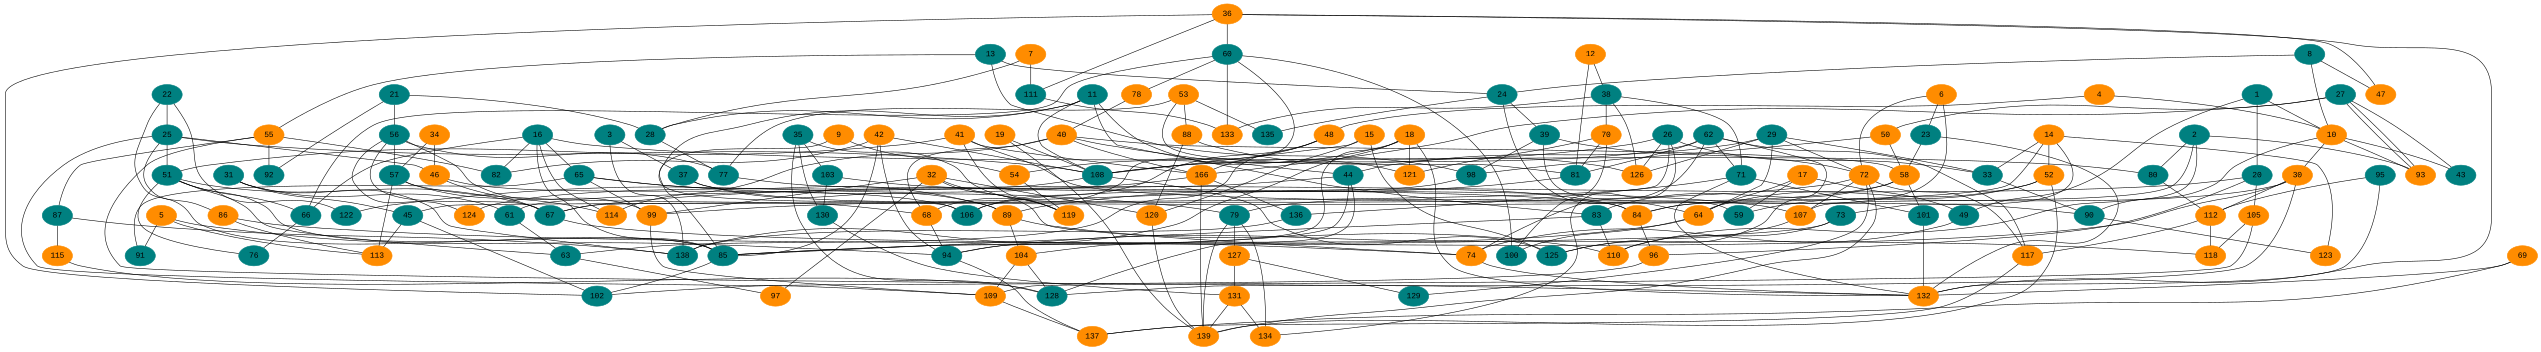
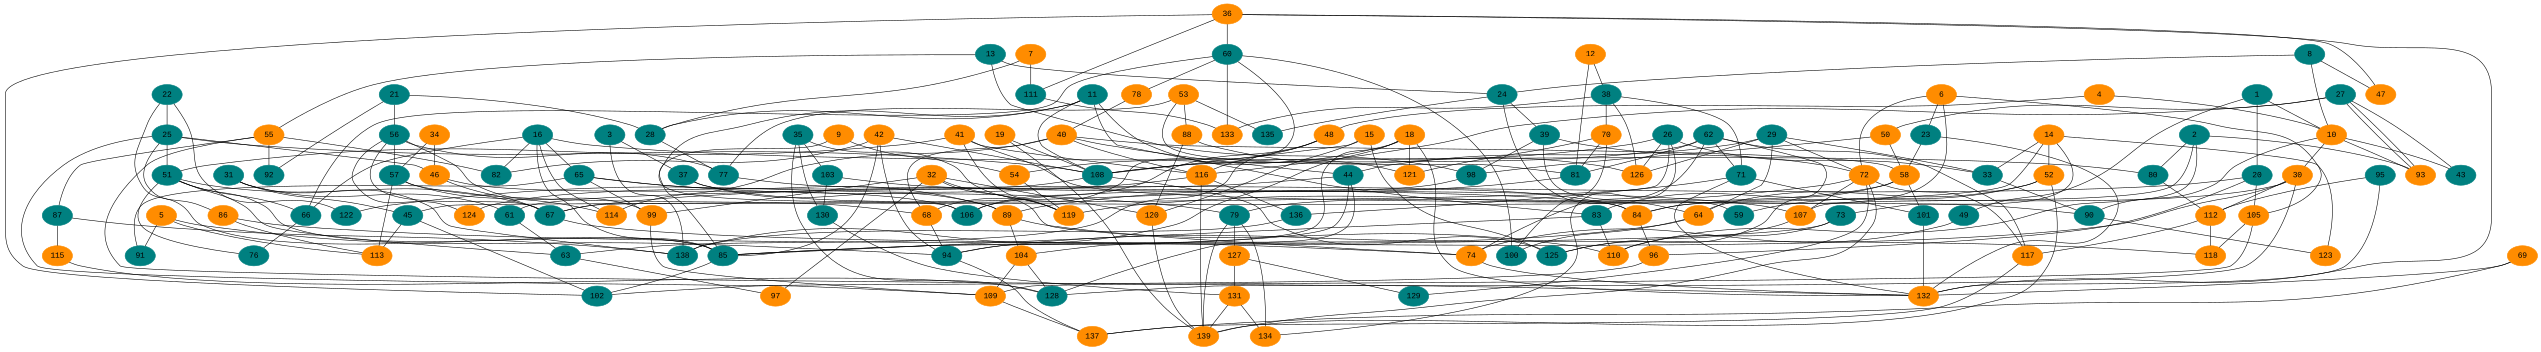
edge "6" -- "105": added
node "166": label "166" -> "116"
node "17": removed
edge "72" -- "99": now "72" -- "119"
